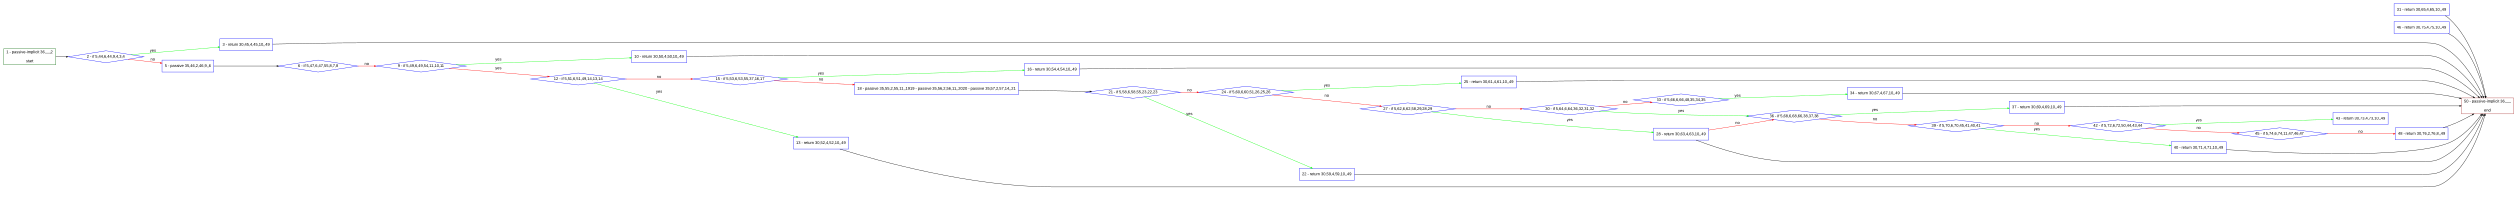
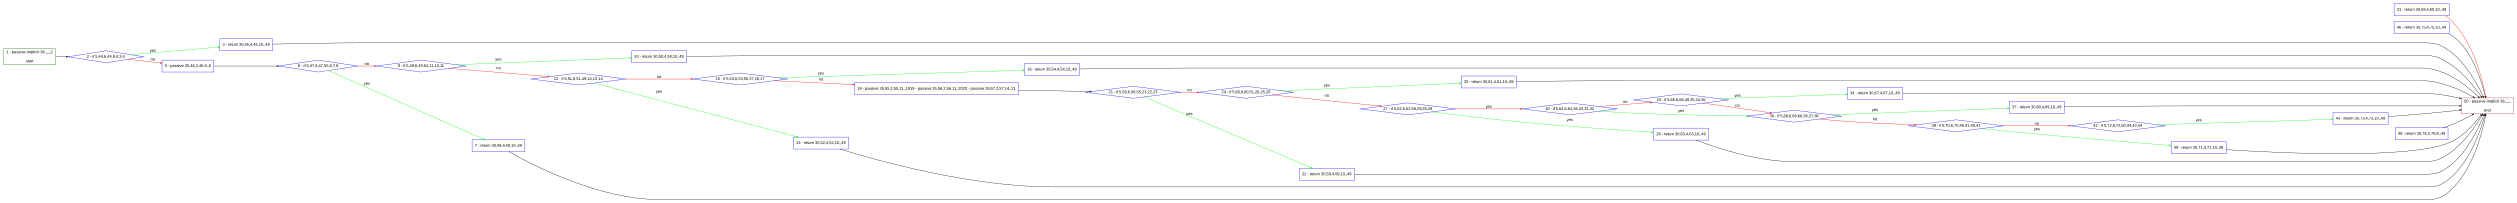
edge "31 - return 30,65,4,65,10,,49" -> "50 - passive-implicit 36,,,,,, end": color #000000 -> #ff0000
edge "9 - if 5,49,6,49,54,11,10,11" -> "12 - if 5,51,6,51,49,14,13,14": label "yes" -> "no"
edge "27 - if 5,62,6,62,58,29,28,29" -> "30 - if 5,64,6,64,36,32,31,32": label "no" -> "yes"
edge "43 - return 30,73,4,73,10,,49" -> "50 - passive-implicit 36,,,,,, end": added
edge "28 - return 30,63,4,63,10,,49" -> "36 - if 5,68,6,68,66,38,37,38": now "33 - if 5,66,6,66,48,35,34,35" -> "36 - if 5,68,6,68,66,38,37,38"
node "45 - if 5,74,6,74,11,47,46,47": removed
node "7 - return 30,48,4,48,10,,49": added
